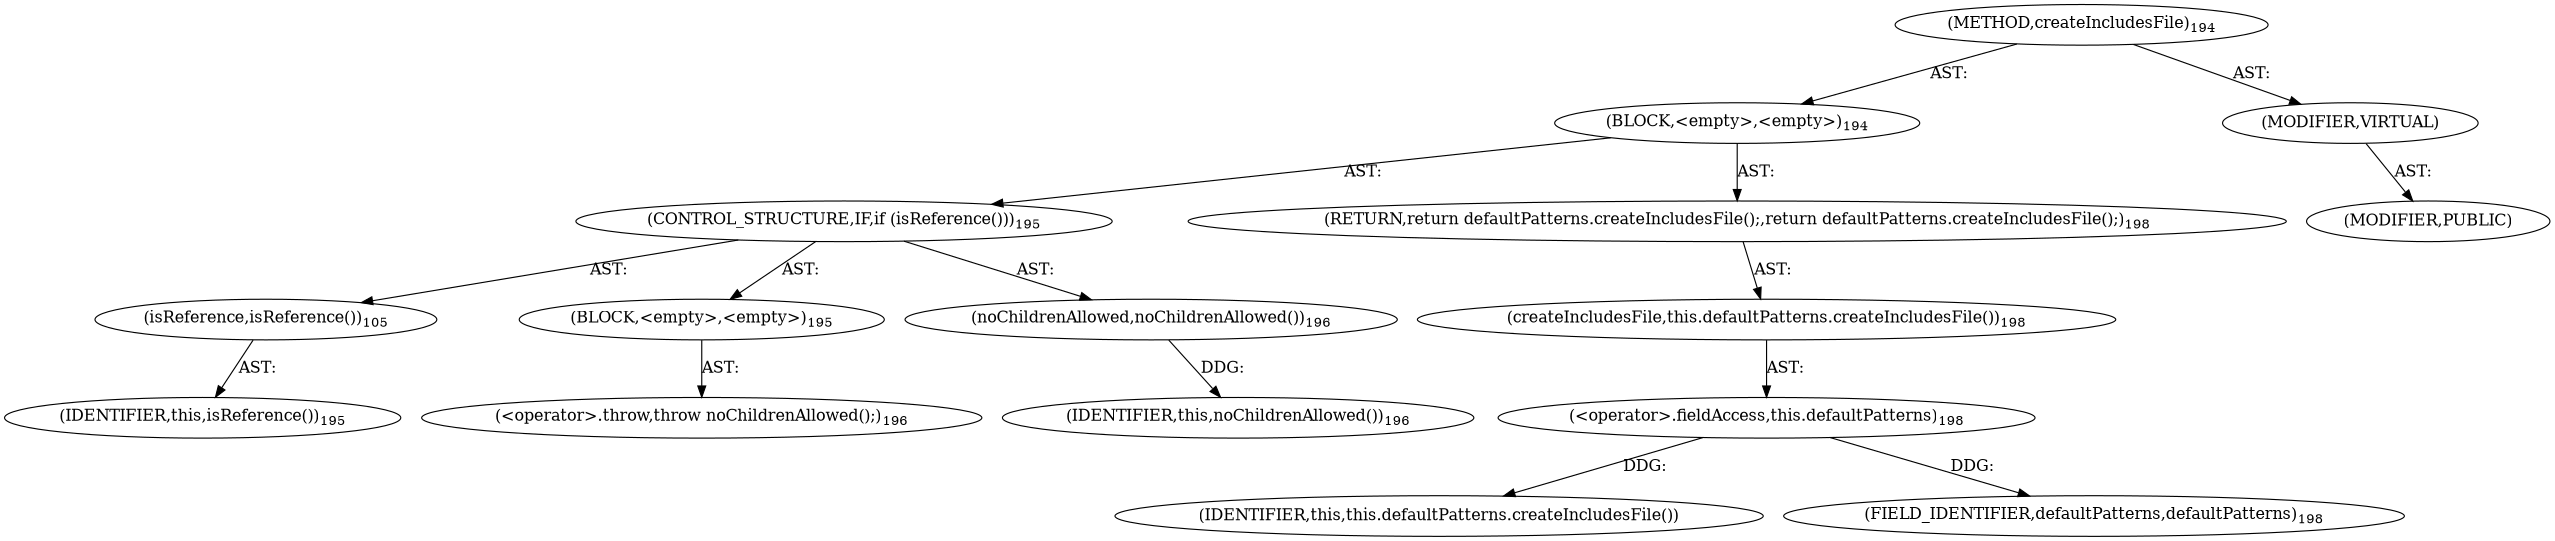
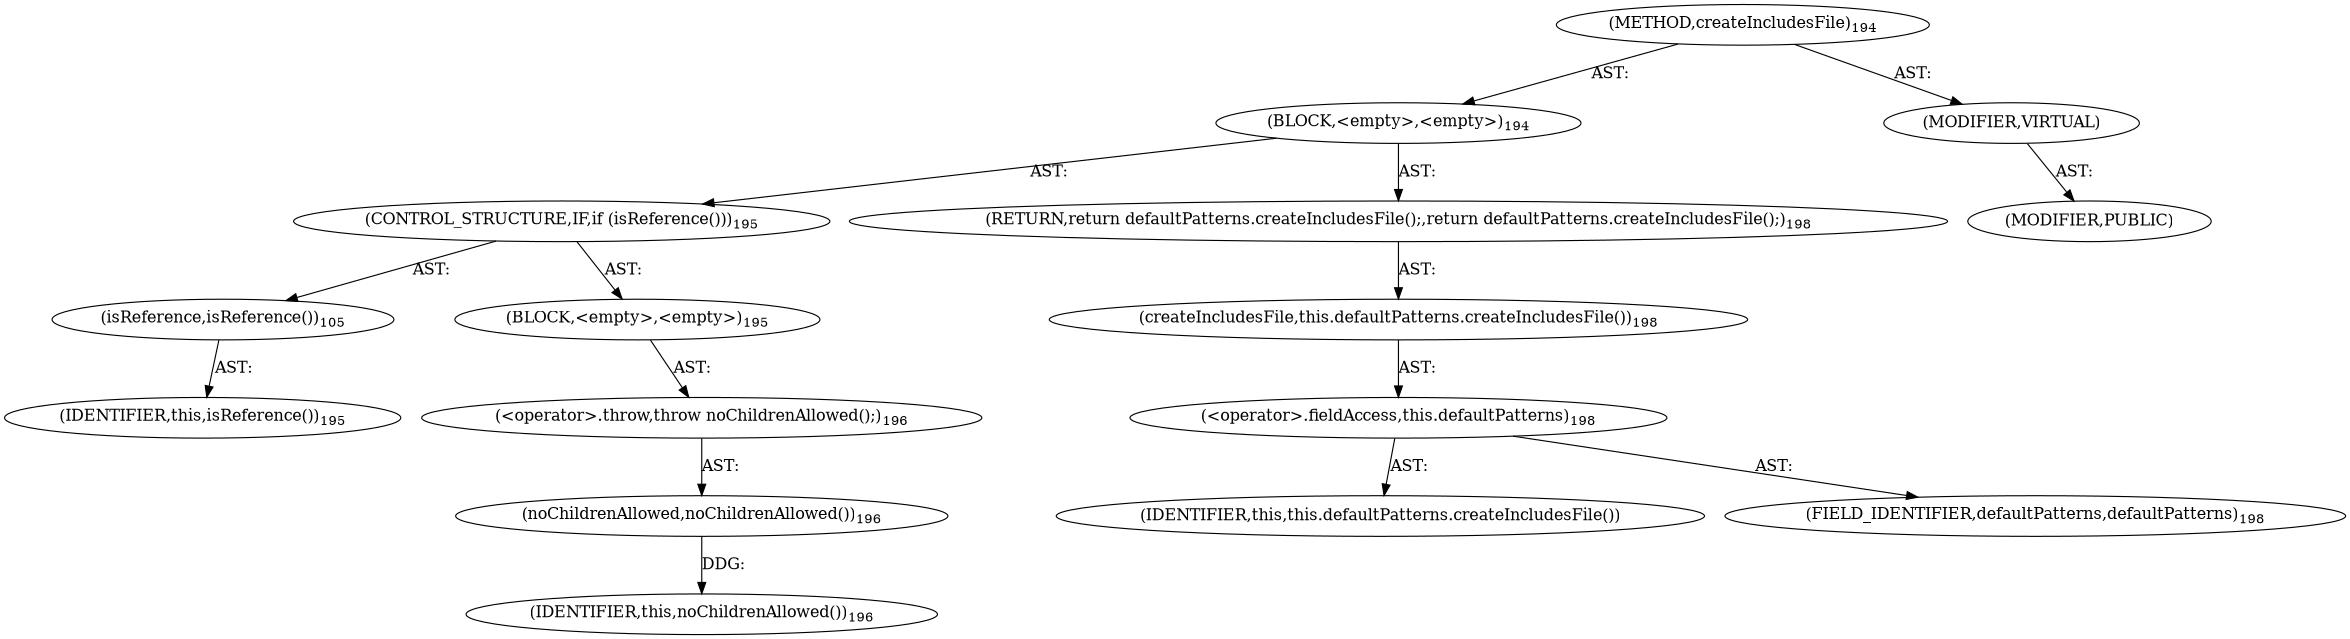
edge "(CONTROL_STRUCTURE,IF,if (isReference()))" -> "(noChildrenAllowed,noChildrenAllowed())": now "(<operator>.throw,throw noChildrenAllowed();)" -> "(noChildrenAllowed,noChildrenAllowed())"
edge "(<operator>.fieldAccess,this.defaultPatterns)" -> "(IDENTIFIER,this,this.defaultPatterns.createIncludesFile())": label "DDG: " -> "AST: "
edge "(<operator>.fieldAccess,this.defaultPatterns)" -> "(FIELD_IDENTIFIER,defaultPatterns,defaultPatterns)": label "DDG: " -> "AST: "
